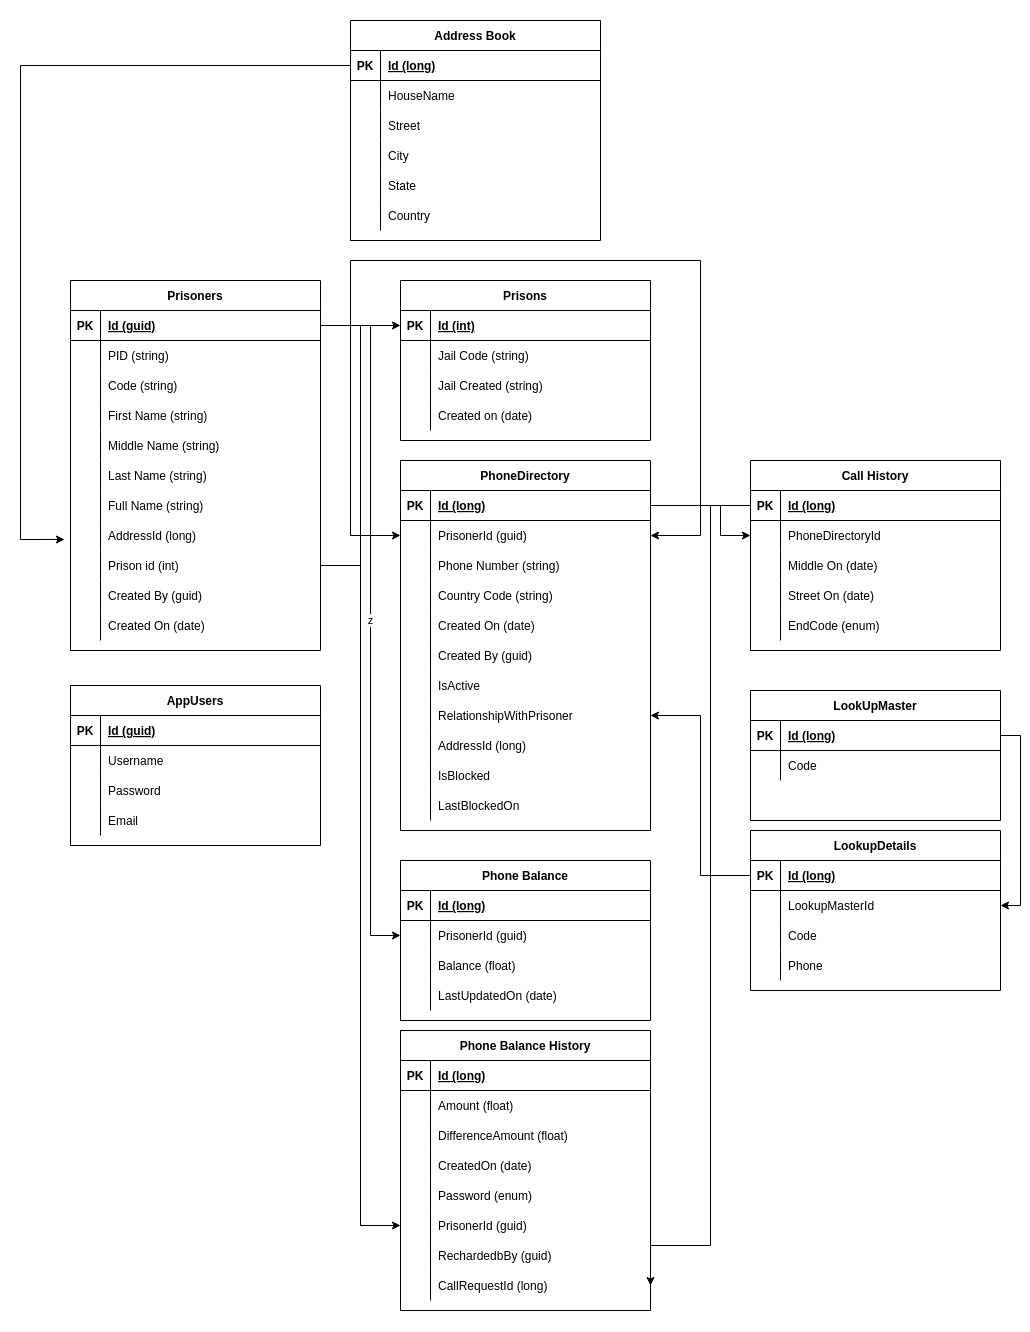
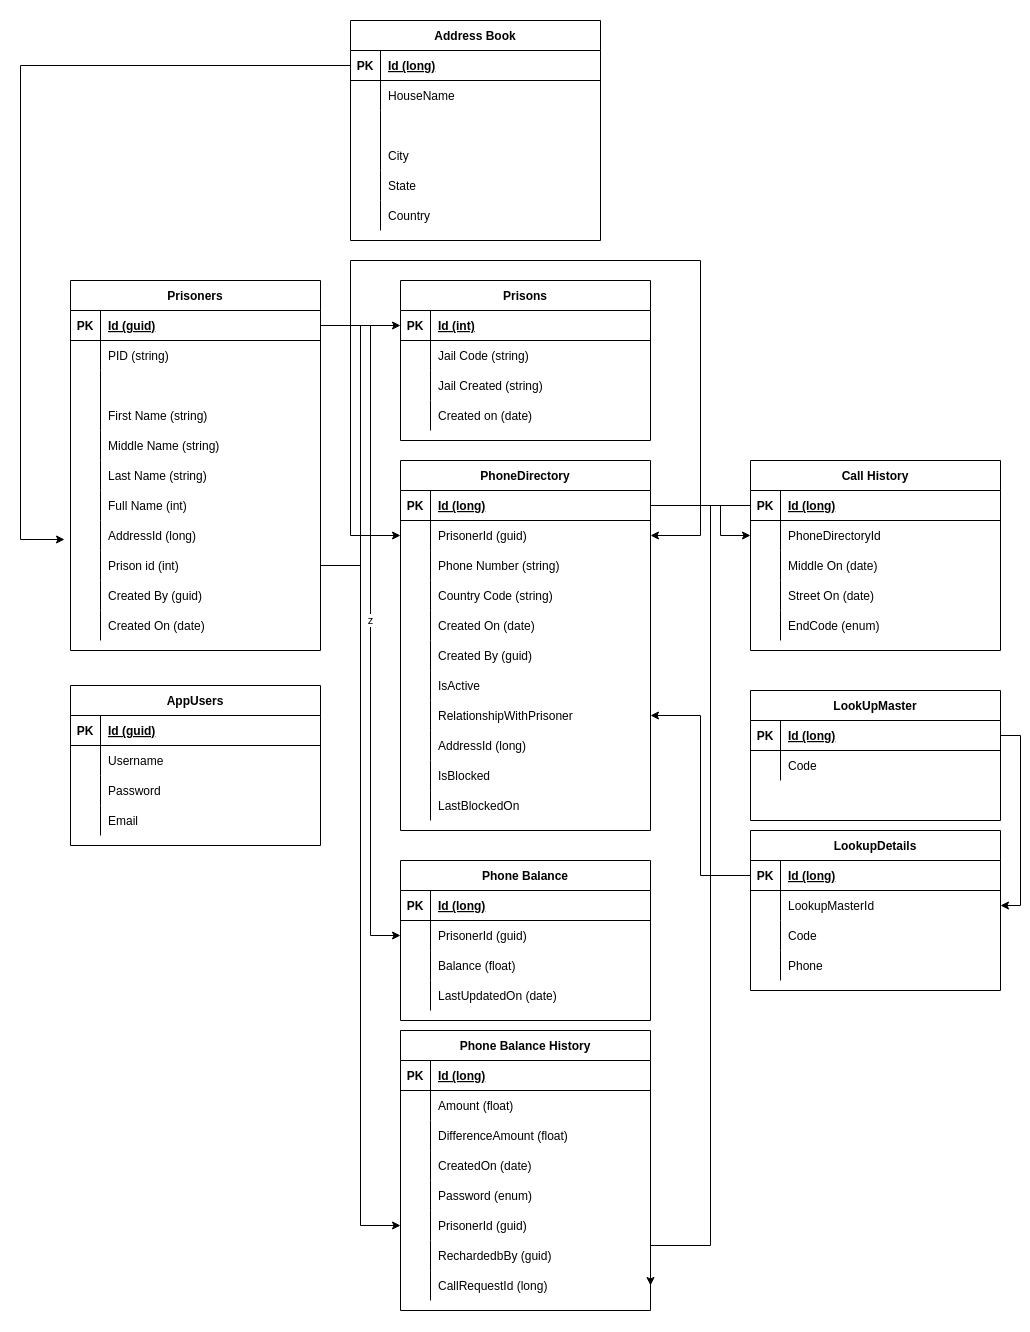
node "Street": removed
node "Code (string)": removed
node "Full Name (string)": label "Full Name (string)" -> "Full Name (int)"
